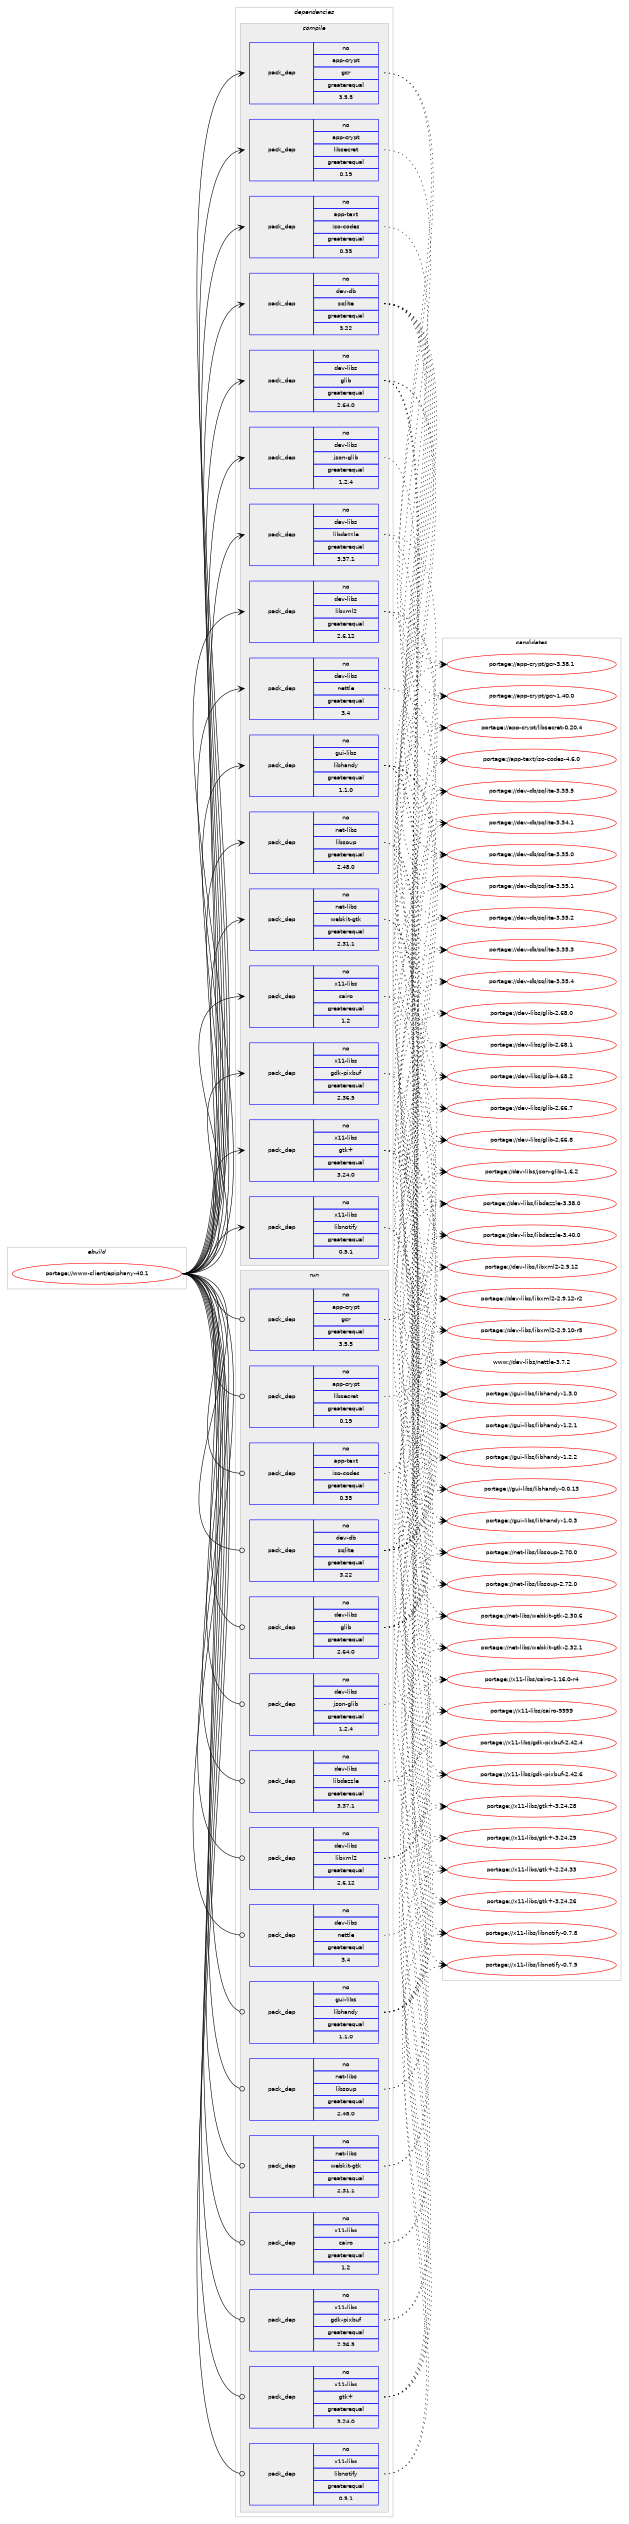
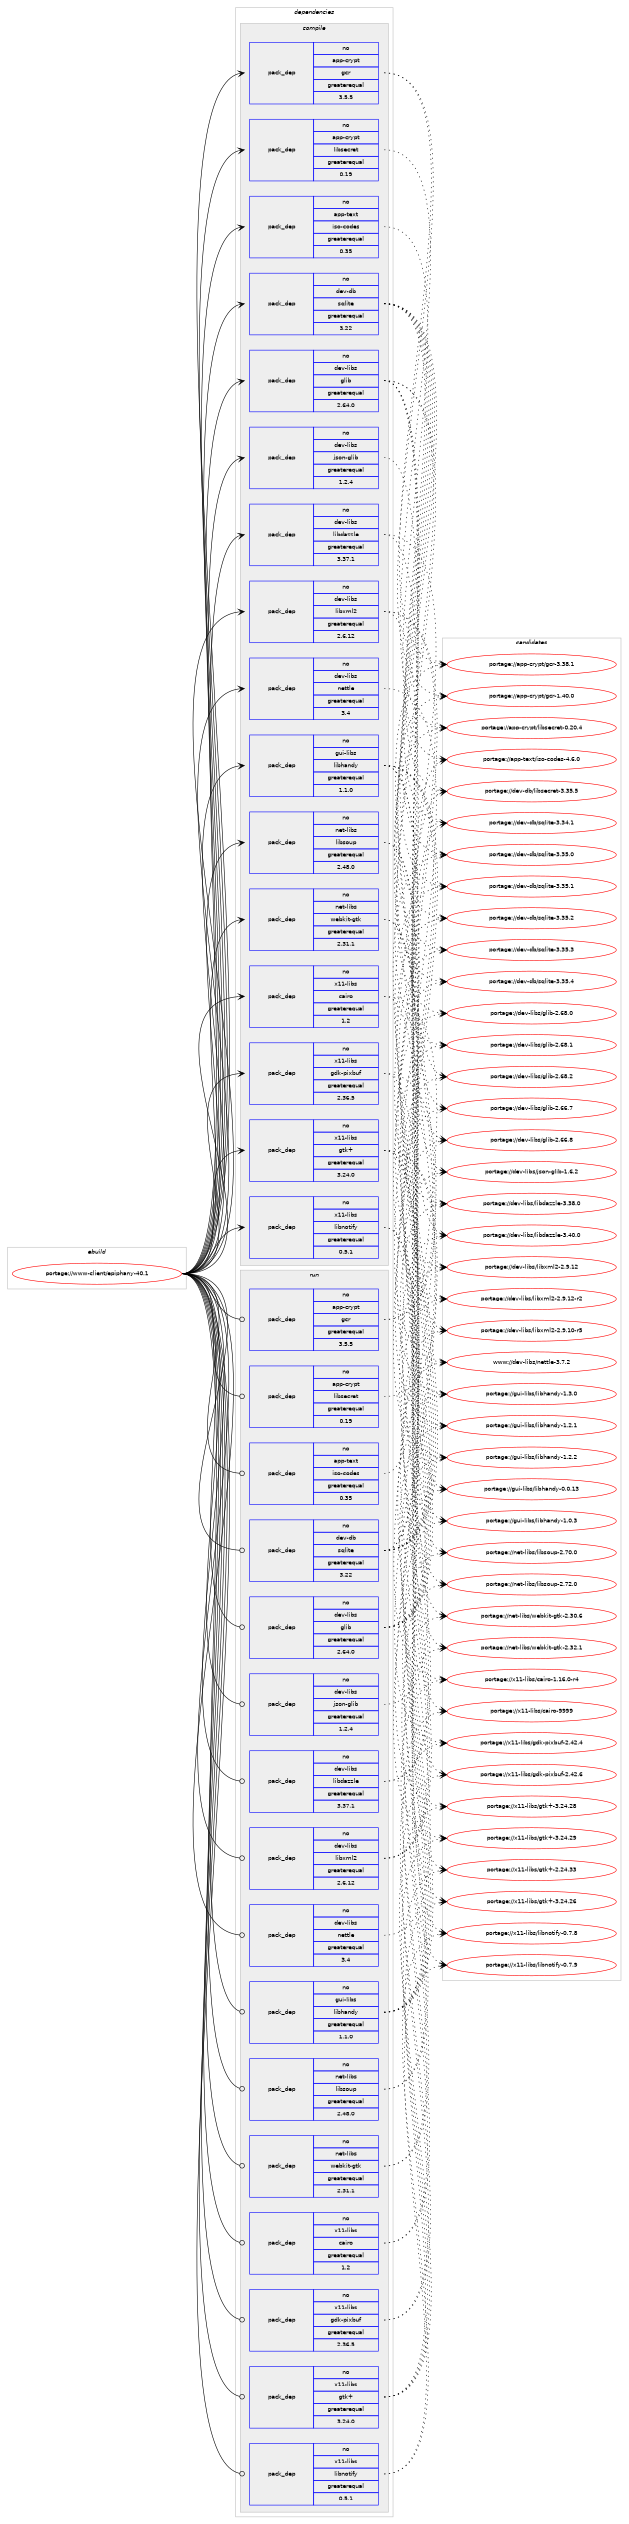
node "portage://dev-db/sqlite-3.35.5": label "portage://dev-db/sqlite-3.35.5" -> "portage://dev-db/libsecret-3.35.5"
node "portage://dev-libs/glib-4.68.2": label "portage://dev-libs/glib-4.68.2" -> "portage://dev-libs/glib-2.68.2"
